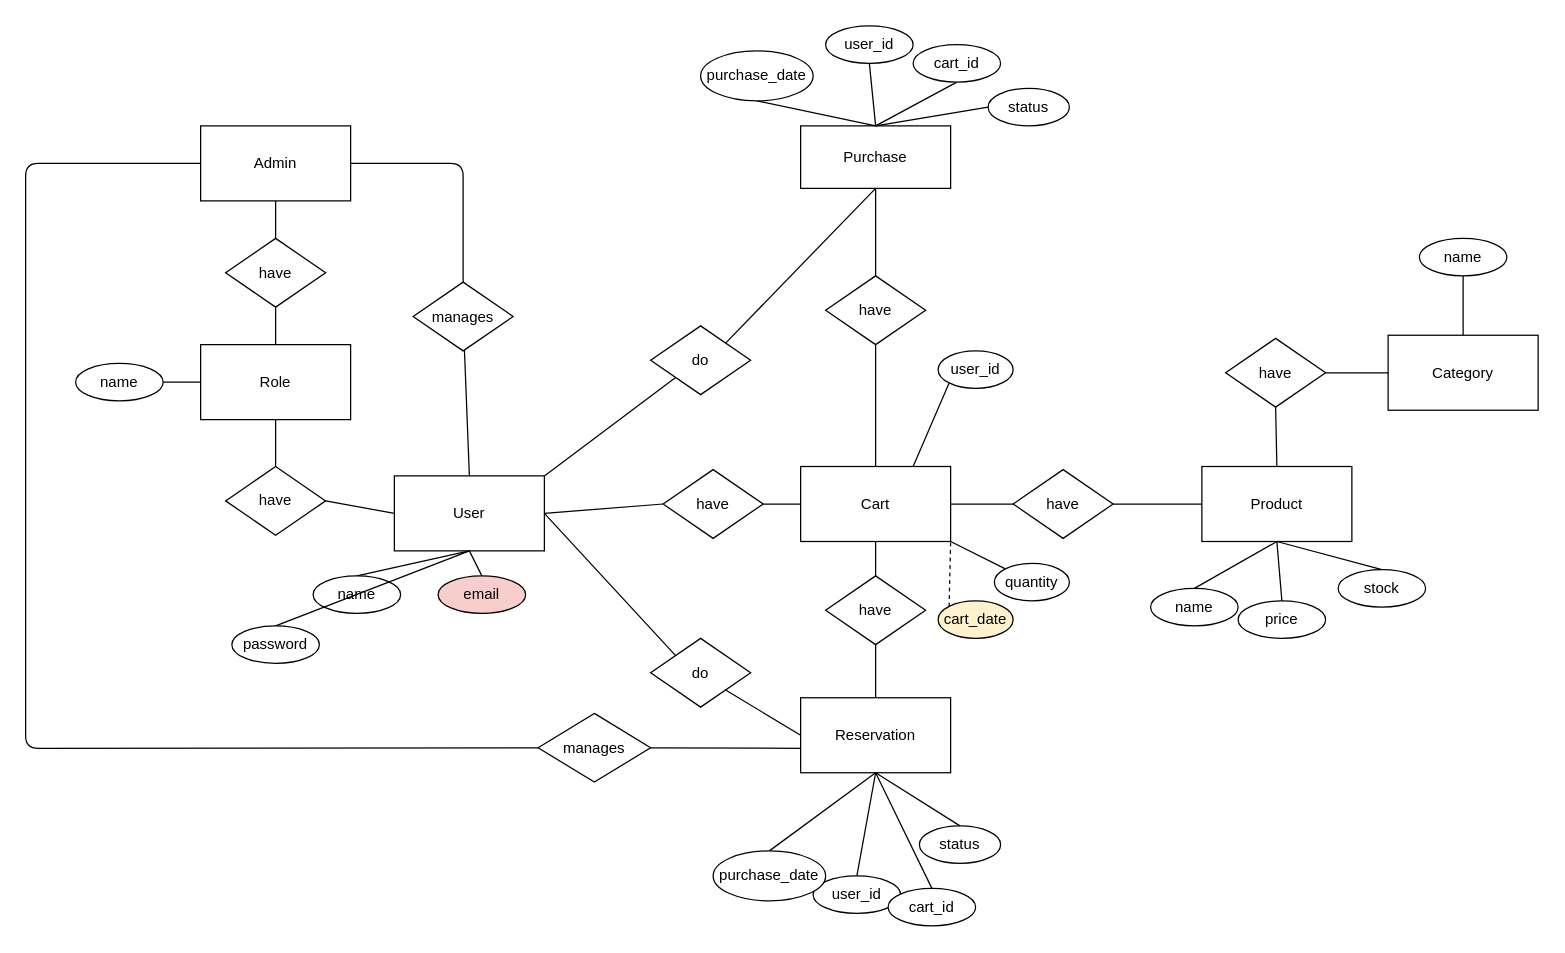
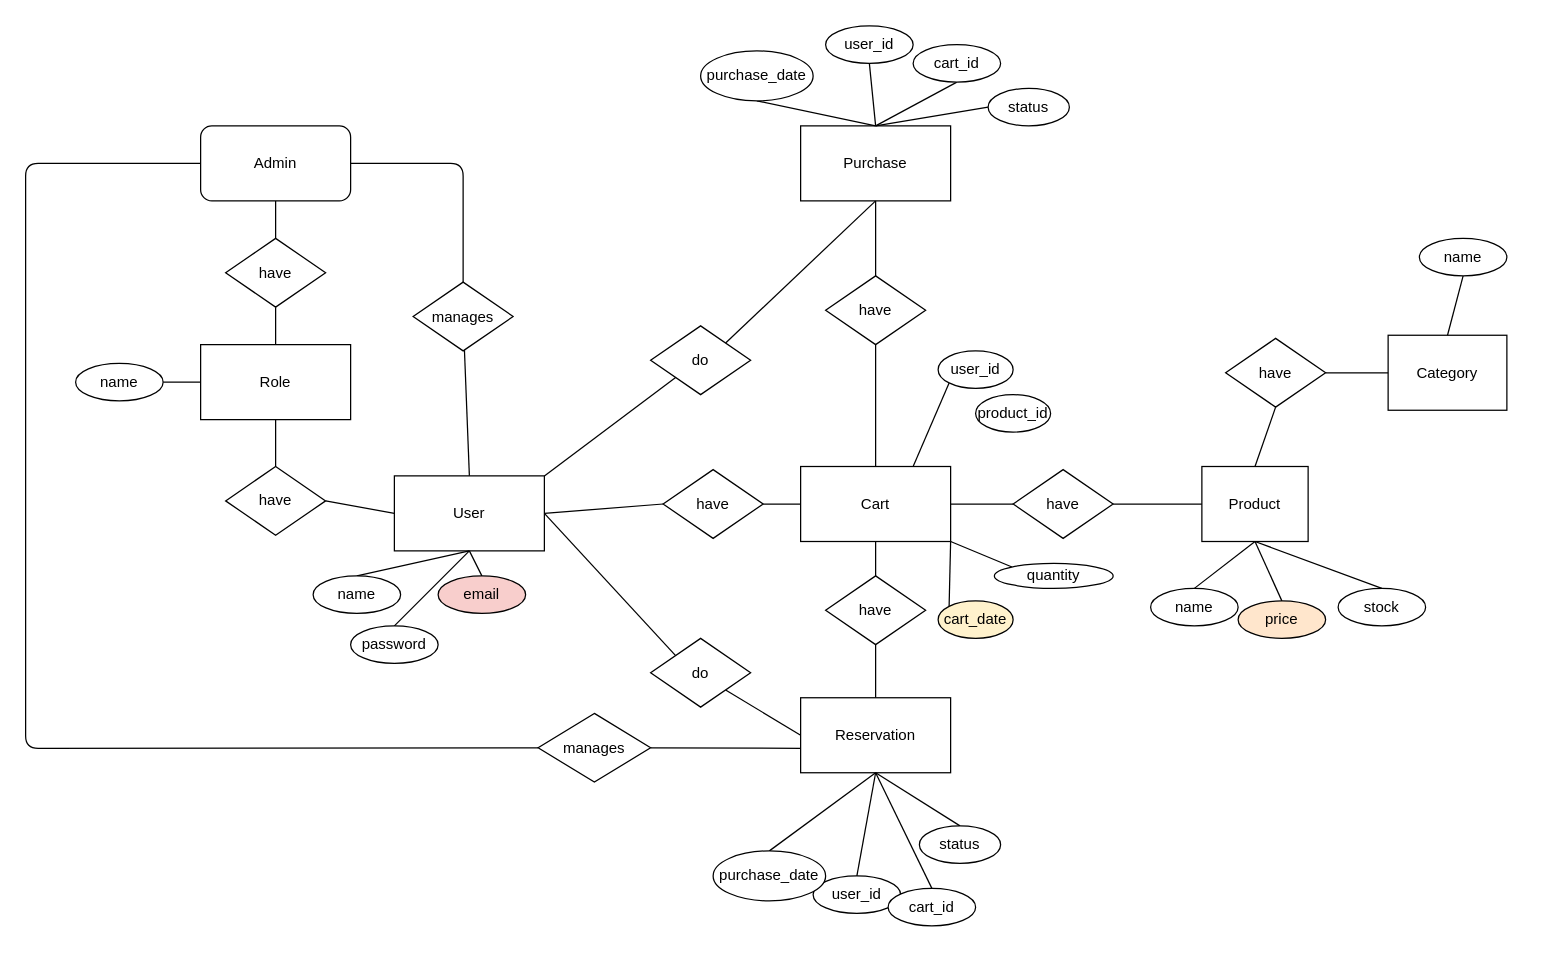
node "Purchase": size 150x63 -> 150x75
node "Admin": shape rectangle -> rounded rectangle
node "Category": size 150x75 -> 119x75
node "product_id": added
node "Product": size 150x75 -> 106x75
edge "Cart" -- "cart_date": style dashed -> solid
node "quantity": size 75x38 -> 119x25
node "stock": moved (1382, 588) -> (1382, 607)
node "price": fillcolor #ffffff -> #ffe6cc
node "password": moved (276, 644) -> (394, 644)
